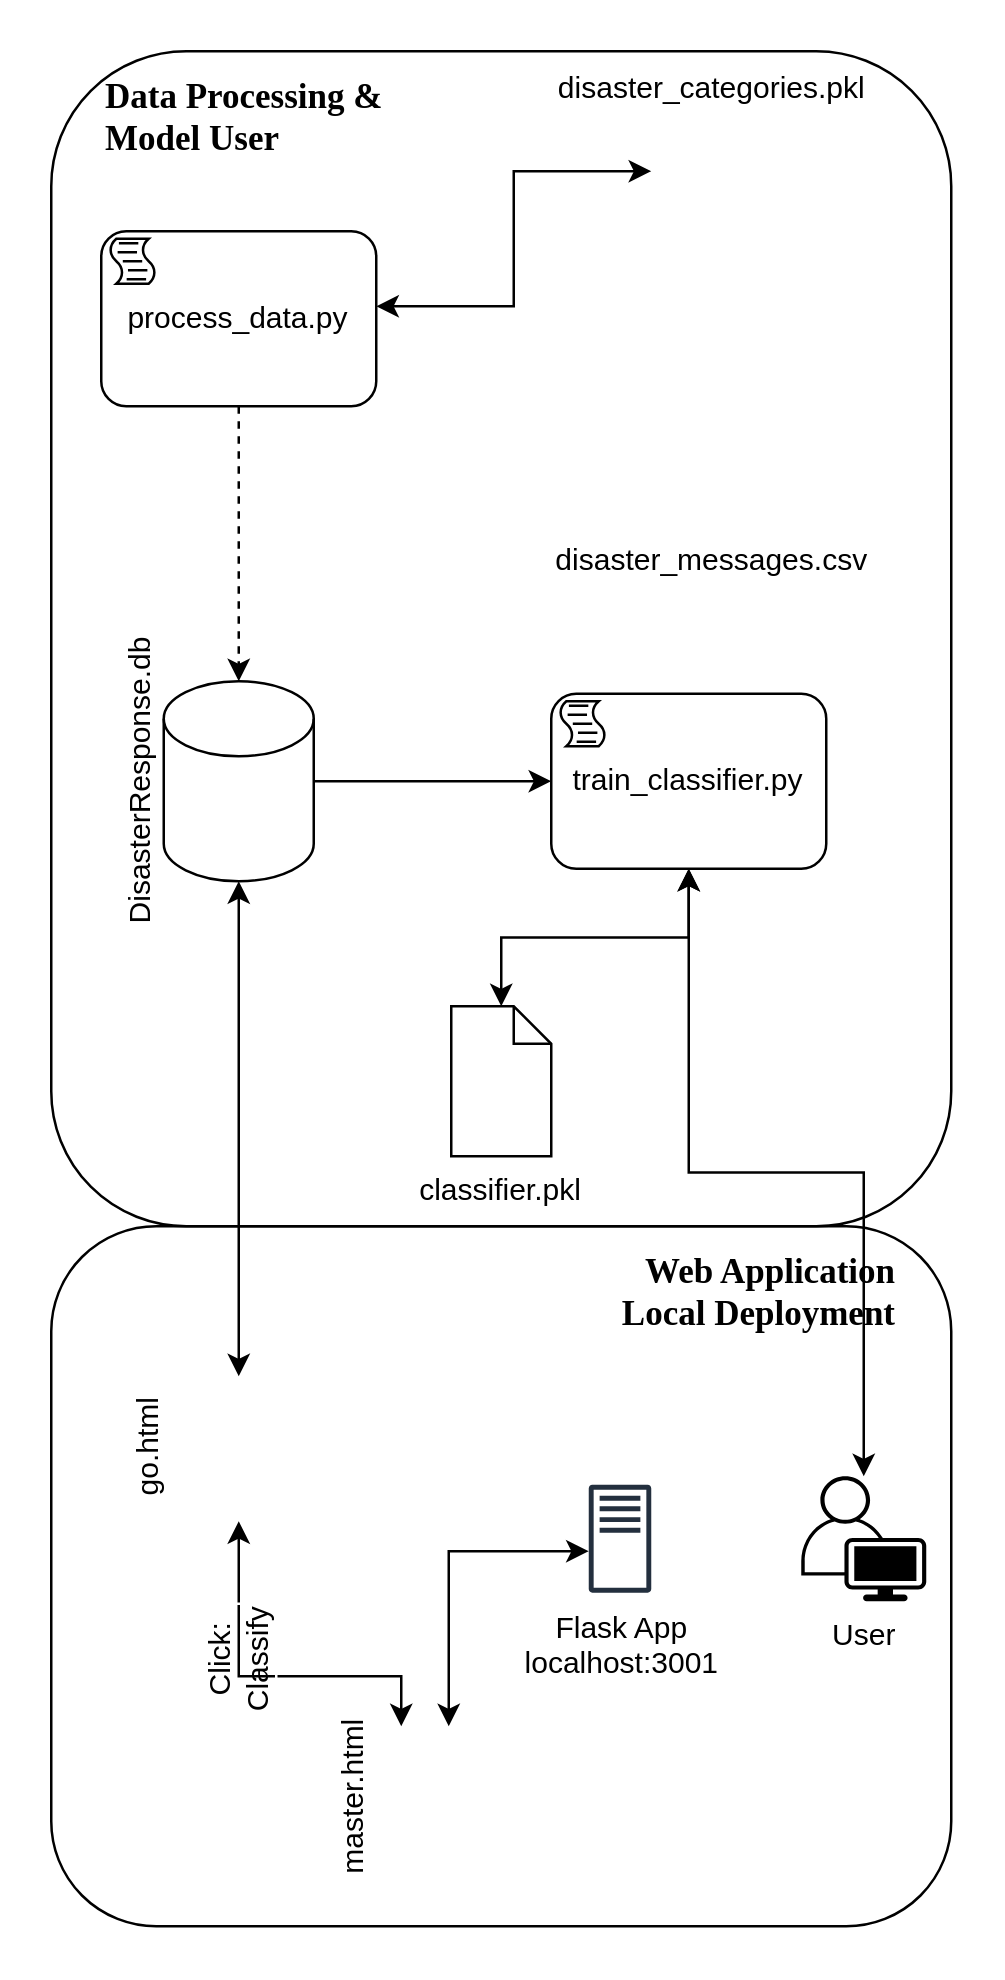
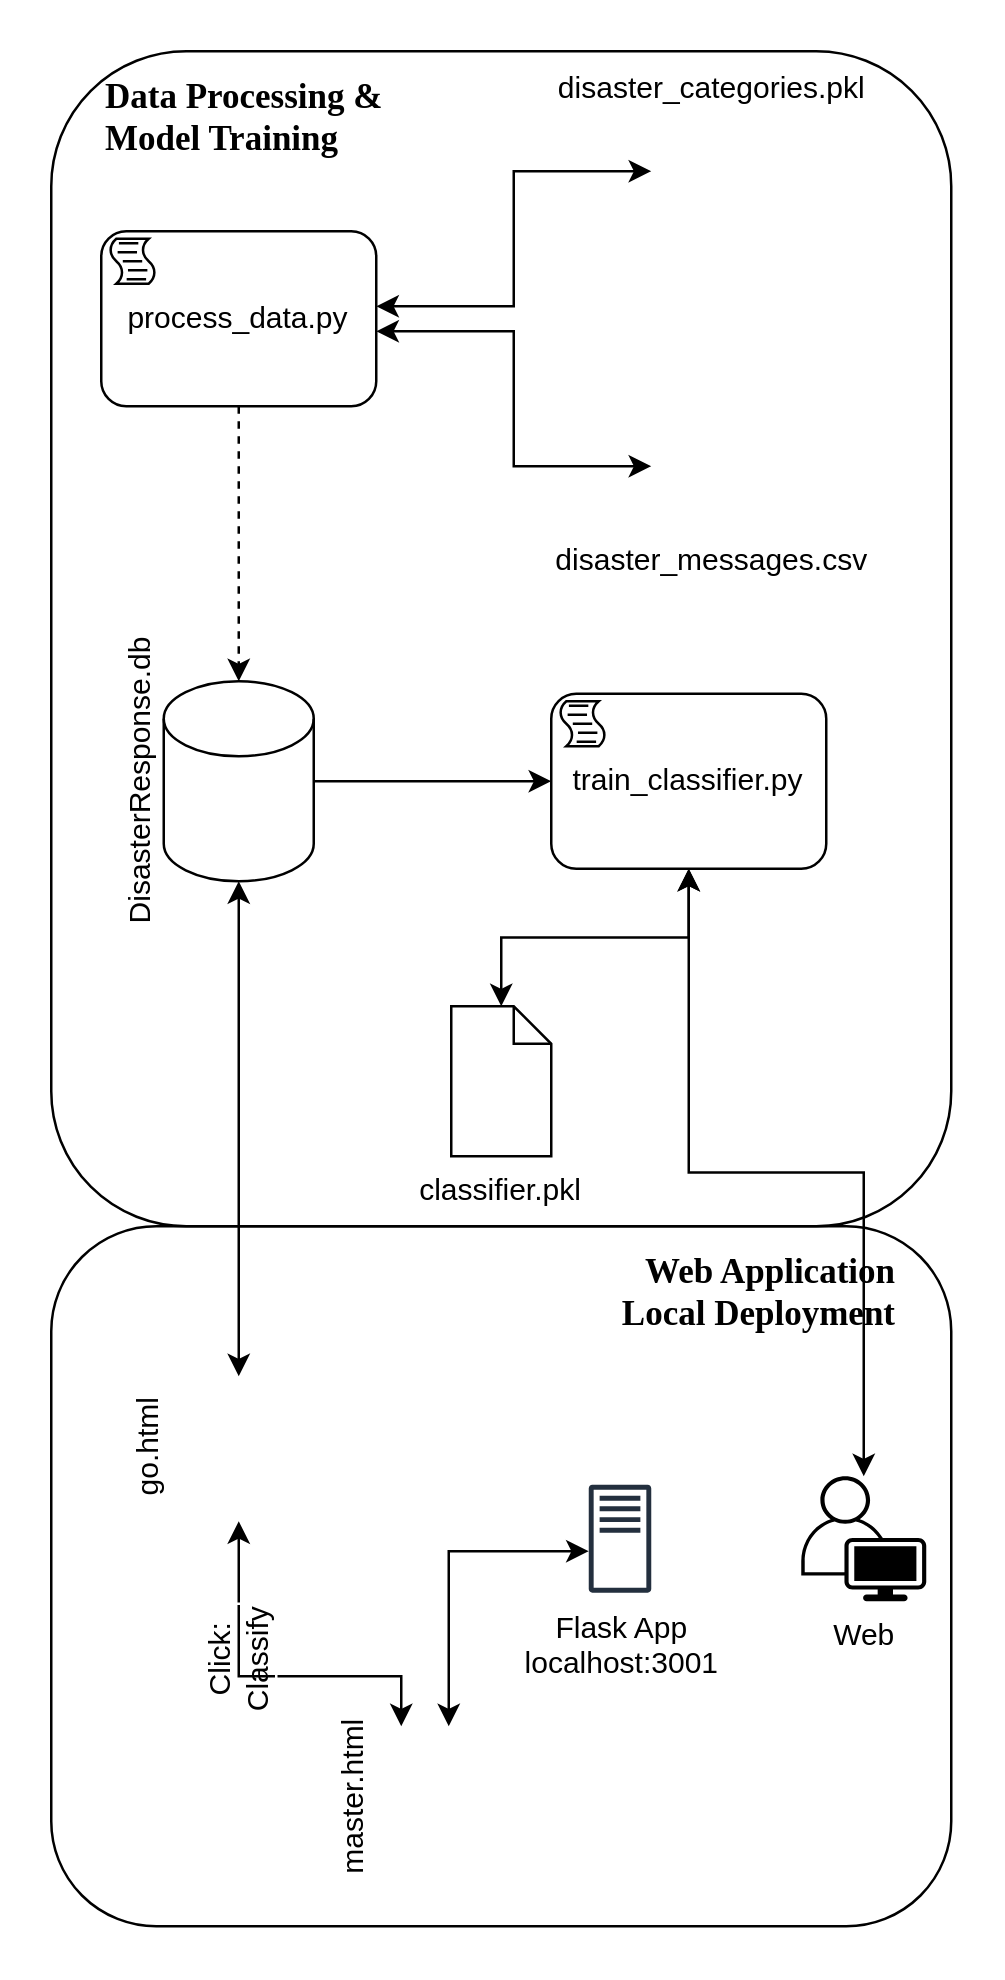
node "Data Processing &Model User": label "Data Processing &Model User" -> "Data Processing &Model Training"
edge "process_data.py" -- "disaster_messages.csv": added
node "User": label "User" -> "Web"
